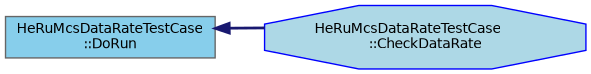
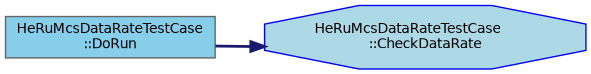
edge "HeRuMcsDataRateTestCase ::CheckDataRate" -> "HeRuMcsDataRateTestCase ::DoRun": reversed
